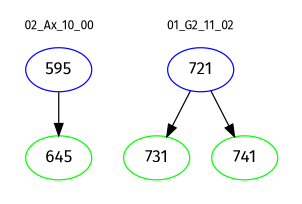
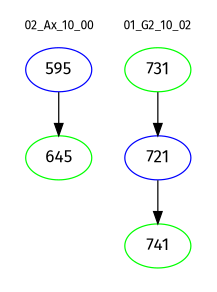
cluster "01_G2_11_02": label "01_G2_11_02" -> "01_G2_10_02"
edge "721" -> "731": reversed
